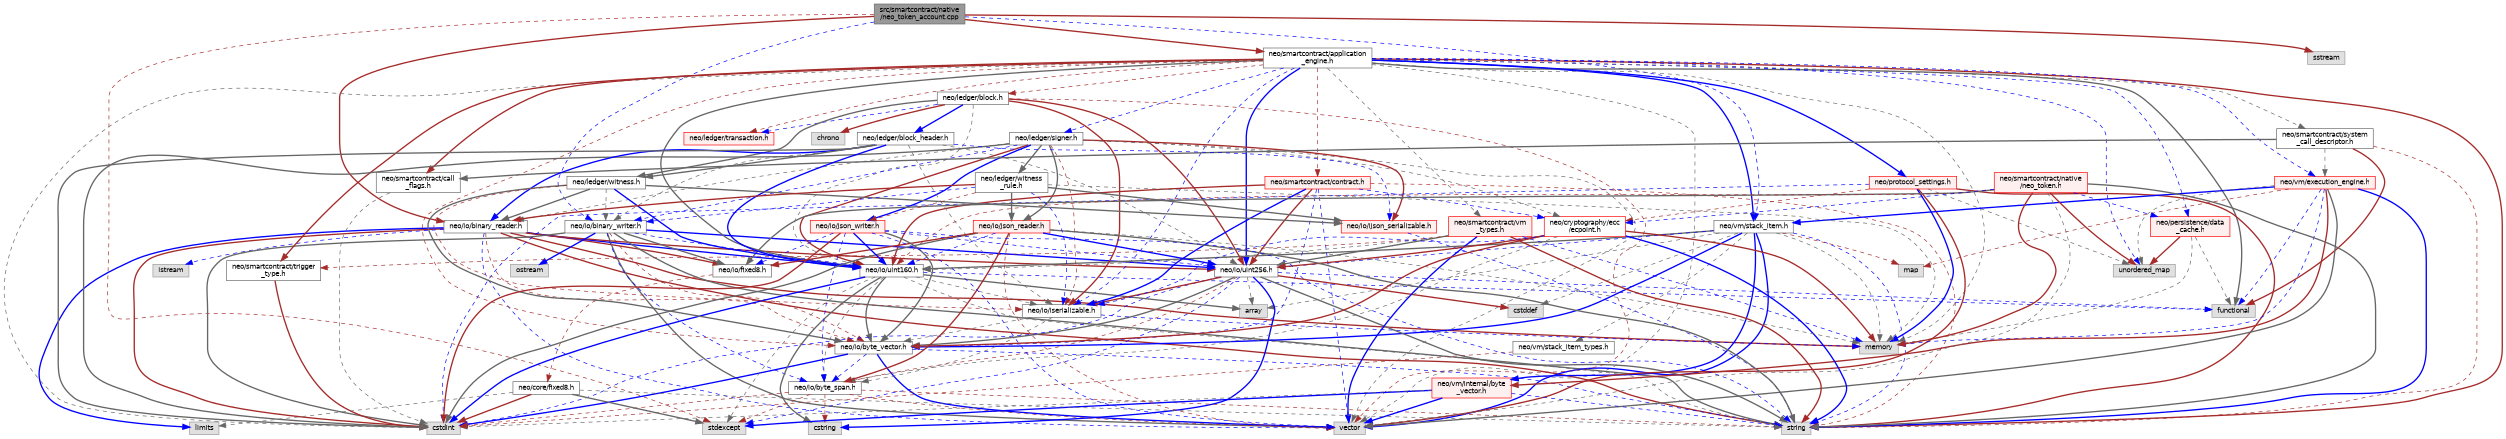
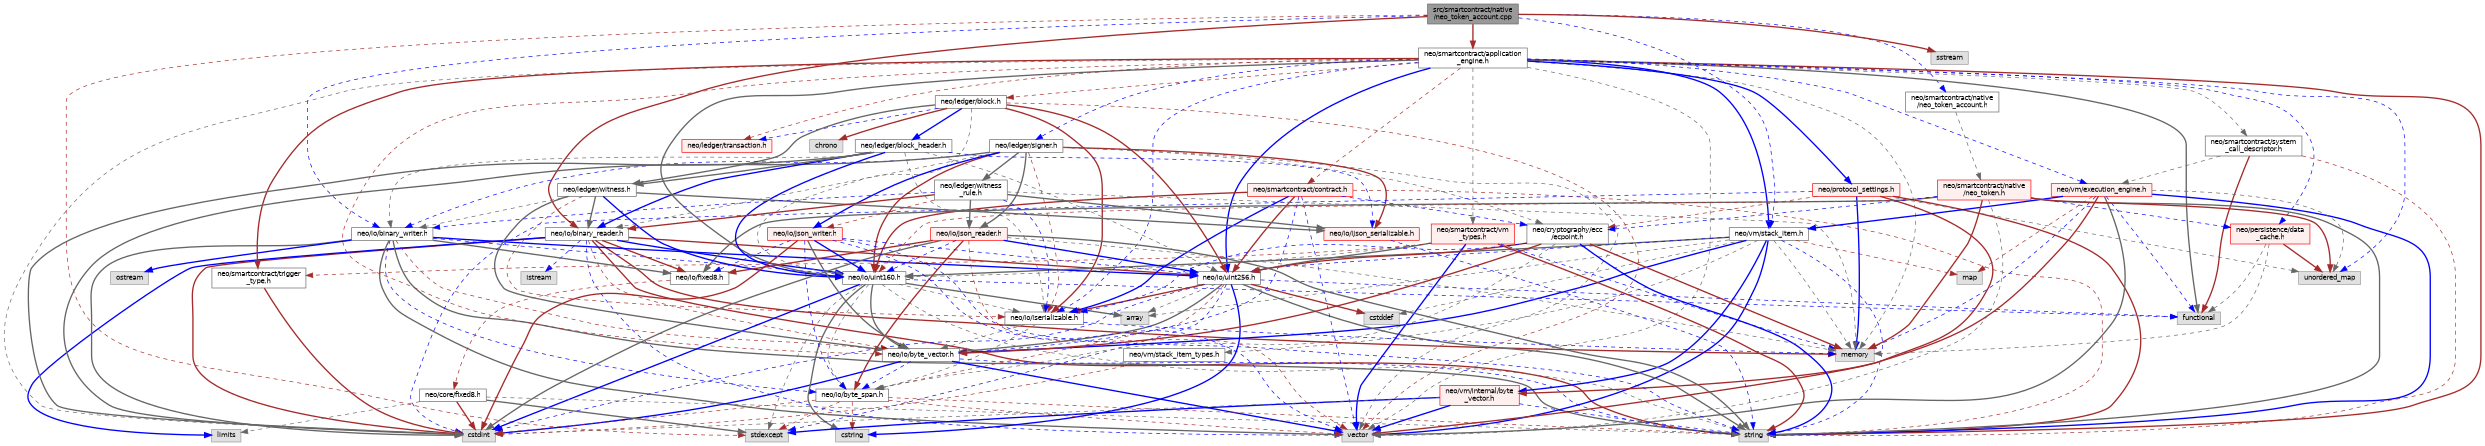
node "neo/smartcontract/native /neo_token_account.h": added
node "neo/smartcontract/call _flags.h": removed
node "neo/cryptography/ecc /ecpoint.h": color red -> grey40
